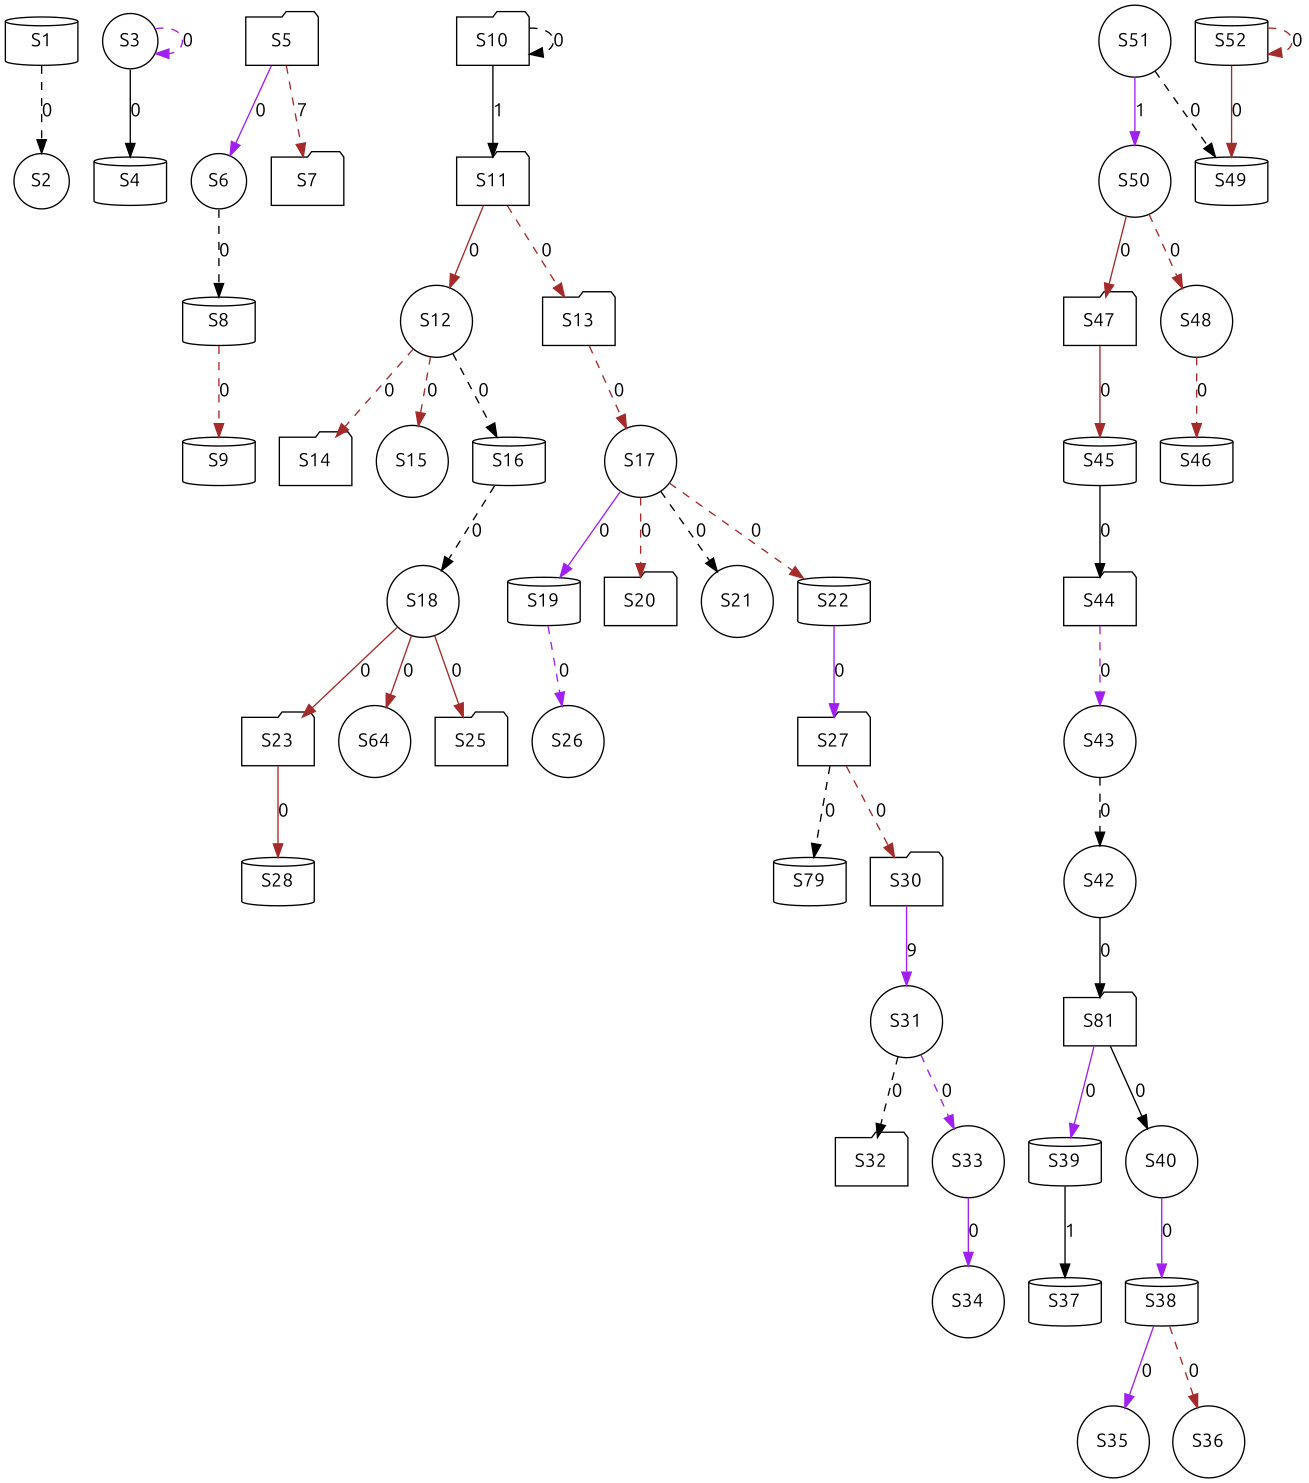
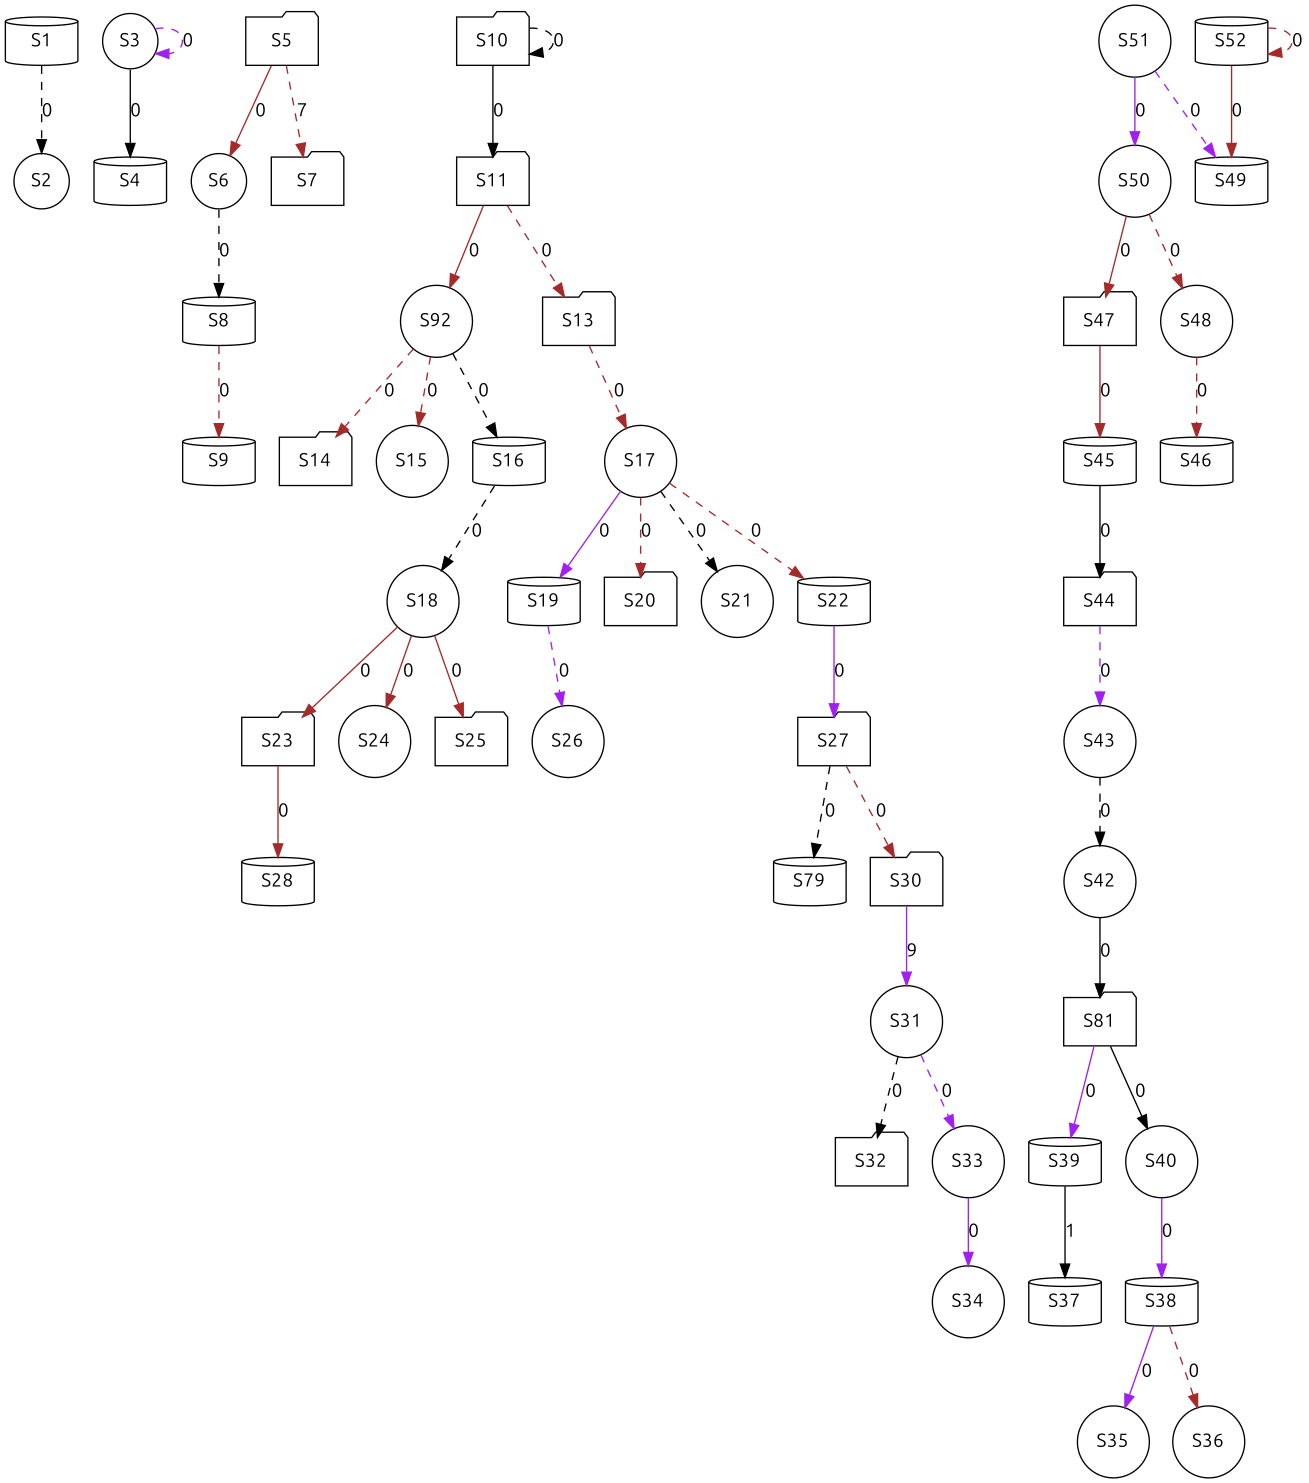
edge "S5" -> "S6": color purple -> brown
edge "S51" -> "S49": color black -> purple
edge "S10" -> "S11": label "1" -> "0"
edge "S51" -> "S50": label "1" -> "0"
node "S12": label "S12" -> "S92"
node "S64": label "S64" -> "S24"
